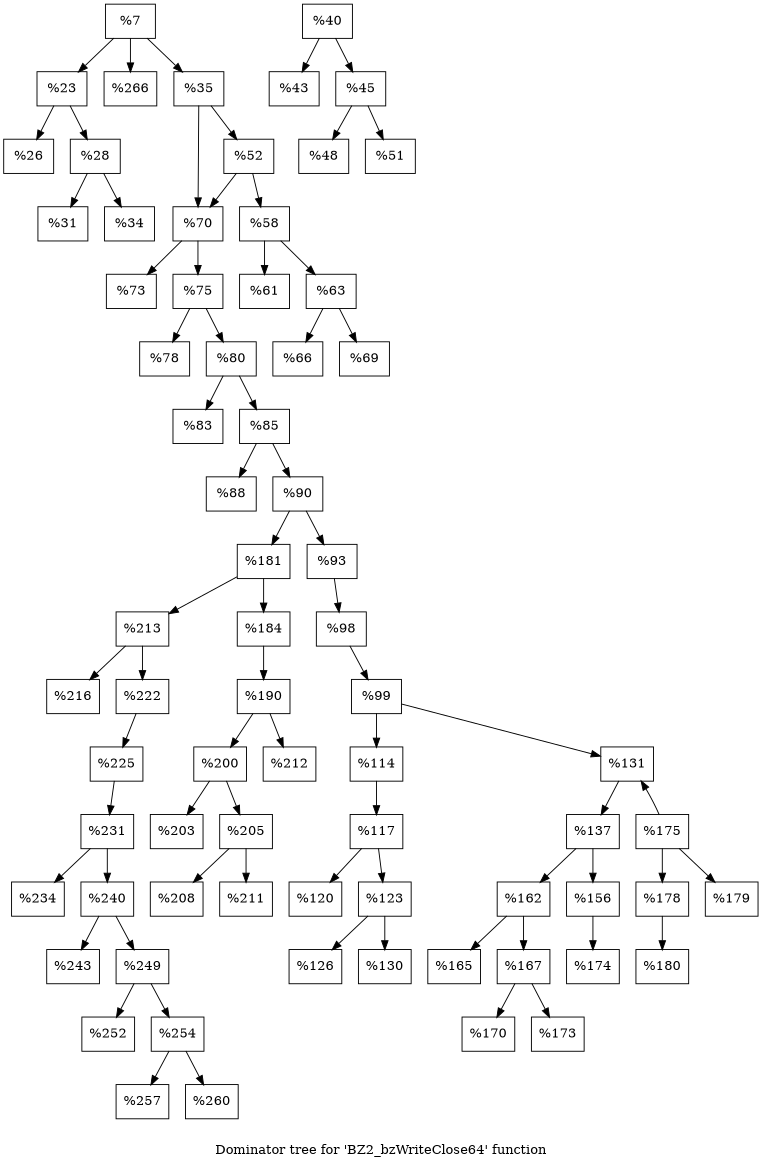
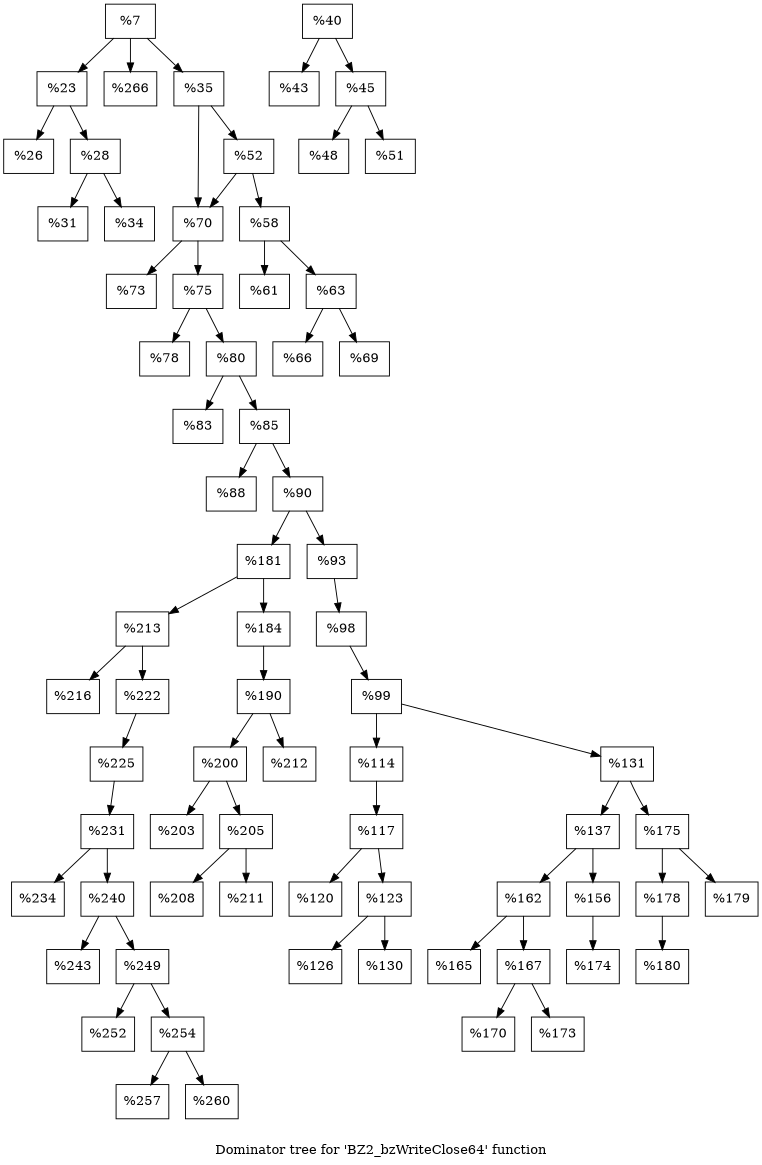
edge "%175" -> "%131": reversed
